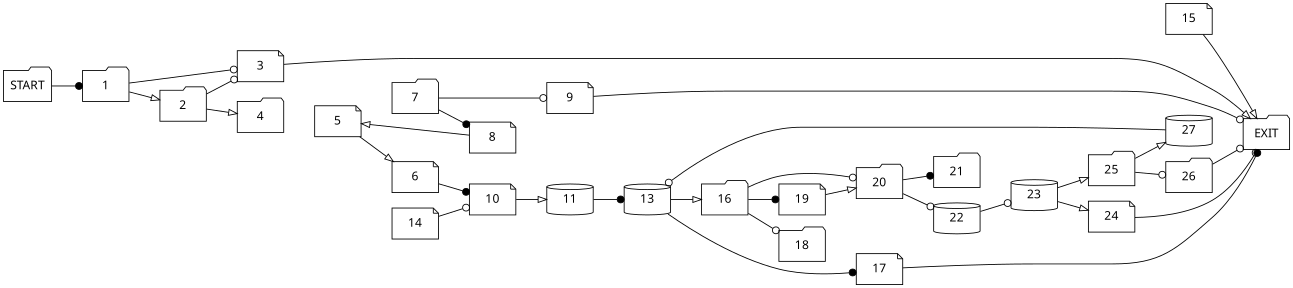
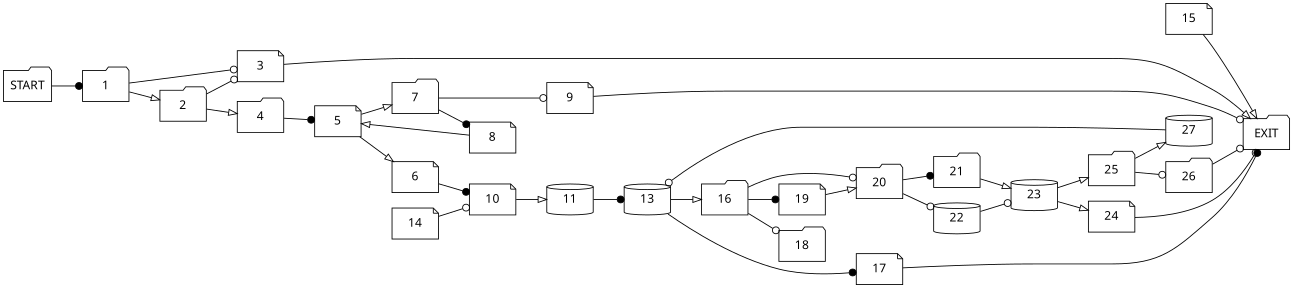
edge "5" -> "7": added
edge "4" -> "5": added
edge "21" -> "23": added
